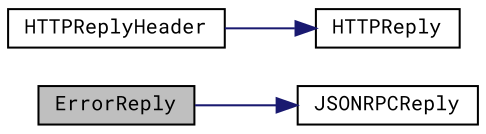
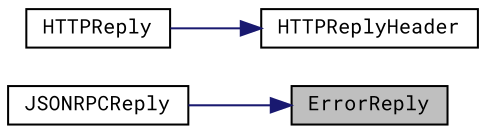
edge "HTTPReplyHeader" -> "HTTPReply": reversed
edge "ErrorReply" -> "JSONRPCReply": reversed
